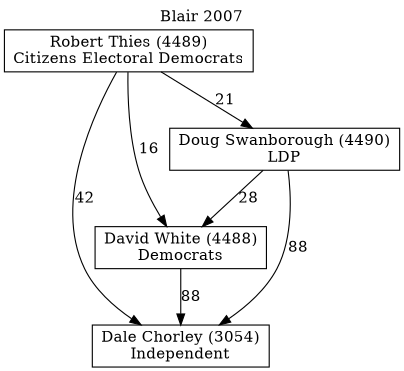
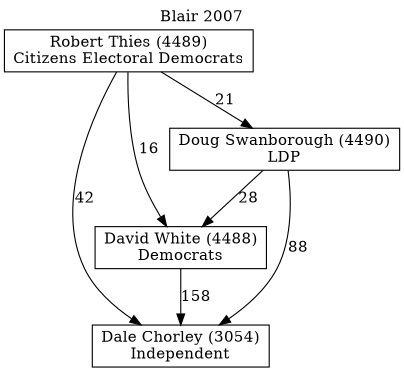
edge "David White (4488) Democrats" -> "Dale Chorley (3054) Independent": label "88" -> "158"
